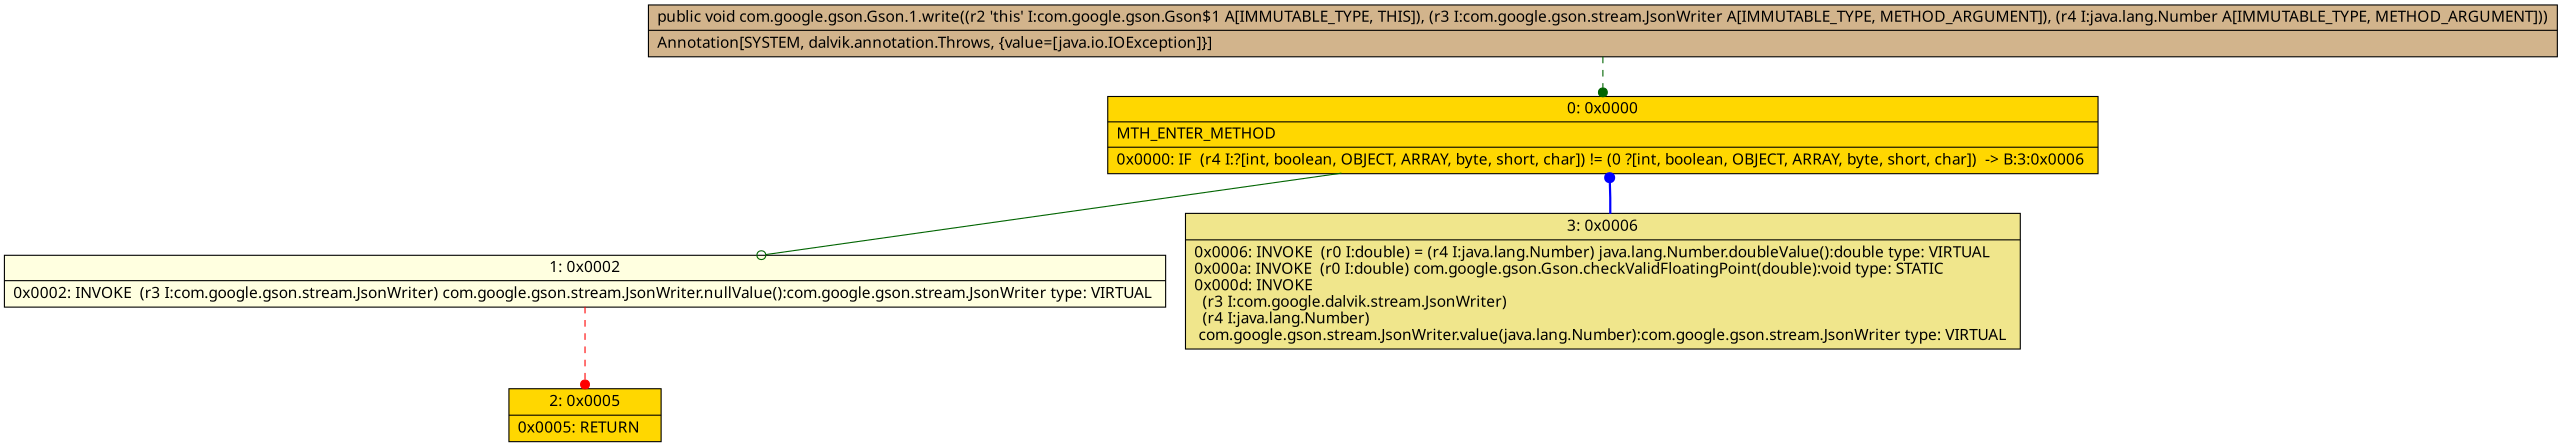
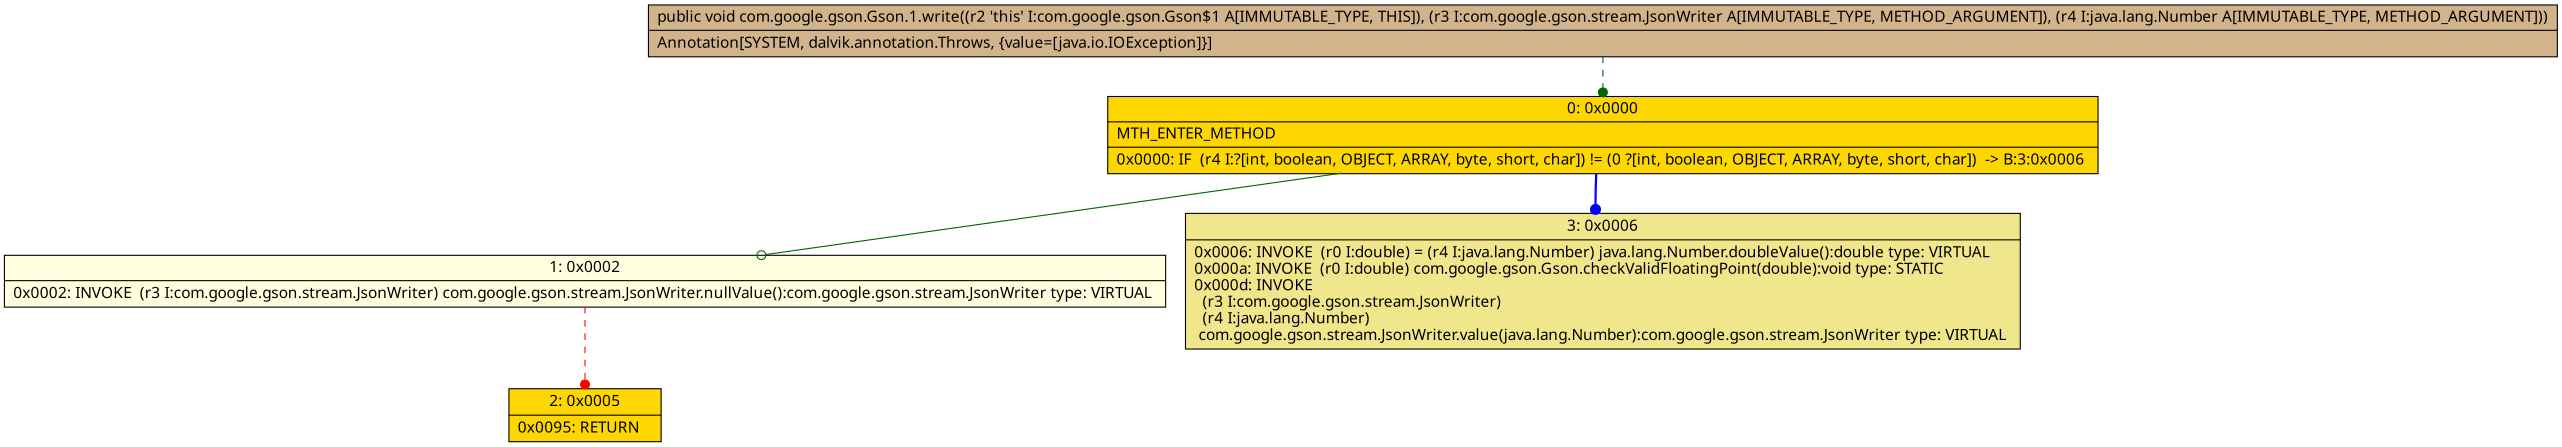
edge "3: 0x0006" -> "0: 0x0000": reversed
node "3: 0x0006": text "(r3 I:com.google.dalvik.stream.JsonWriter)" -> "(r3 I:com.google.gson.stream.JsonWriter)"
node "2: 0x0005": text "0x0005: RETURN" -> "0x0095: RETURN"
